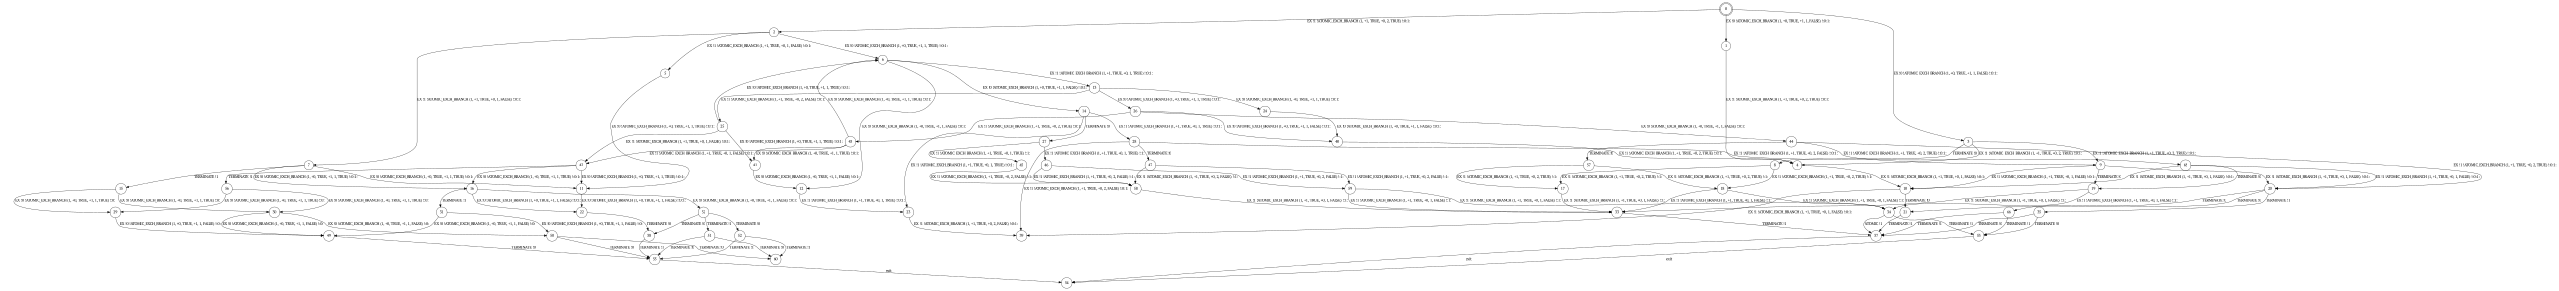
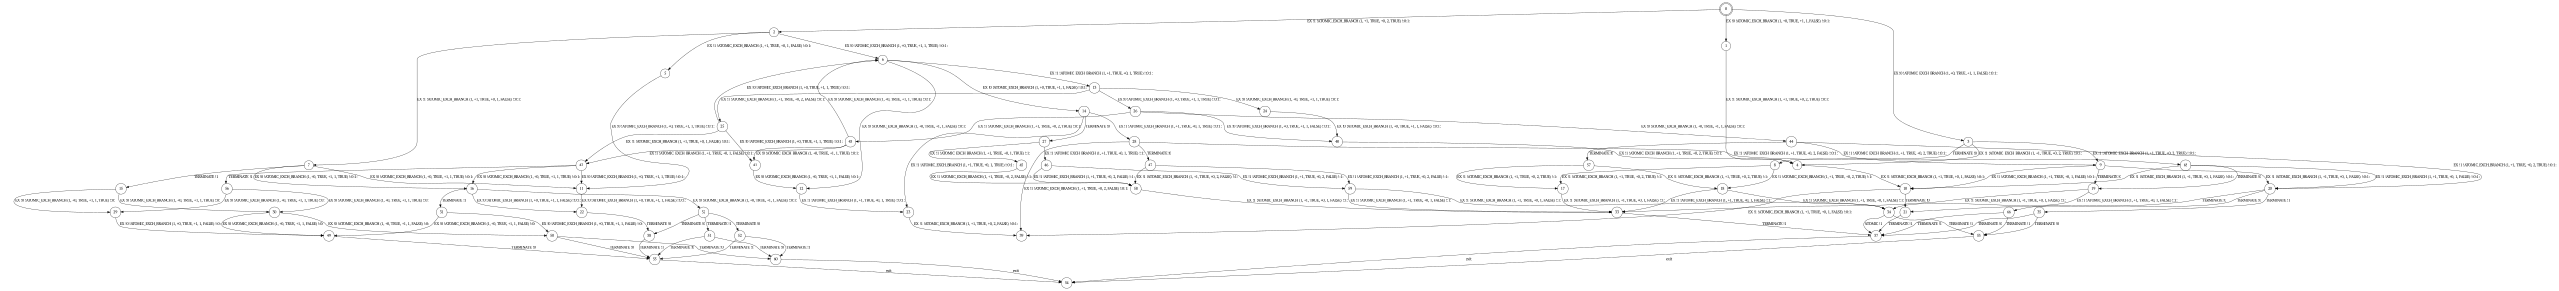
edge "60" -> "54": added, label "exit"
